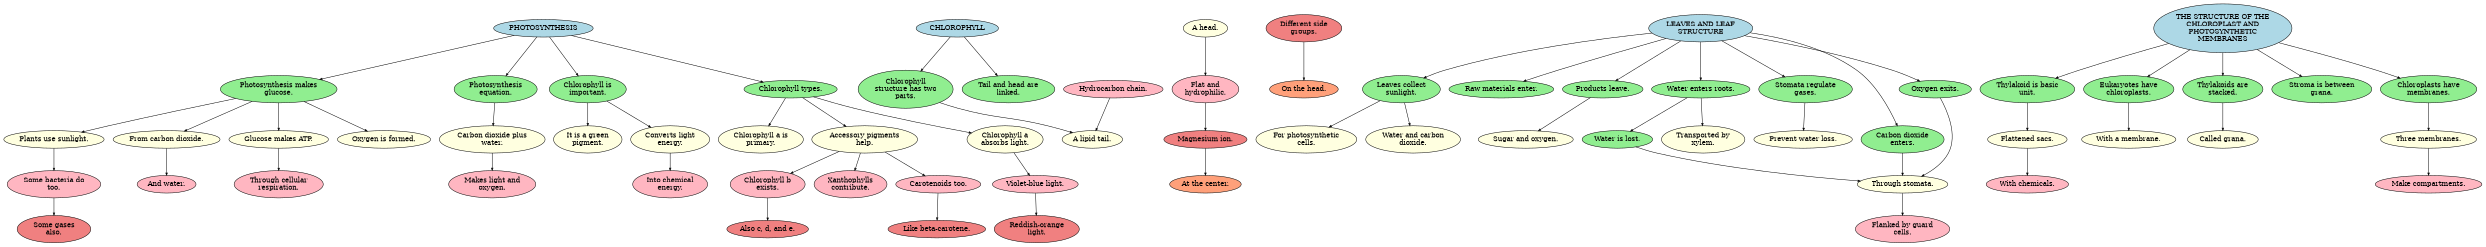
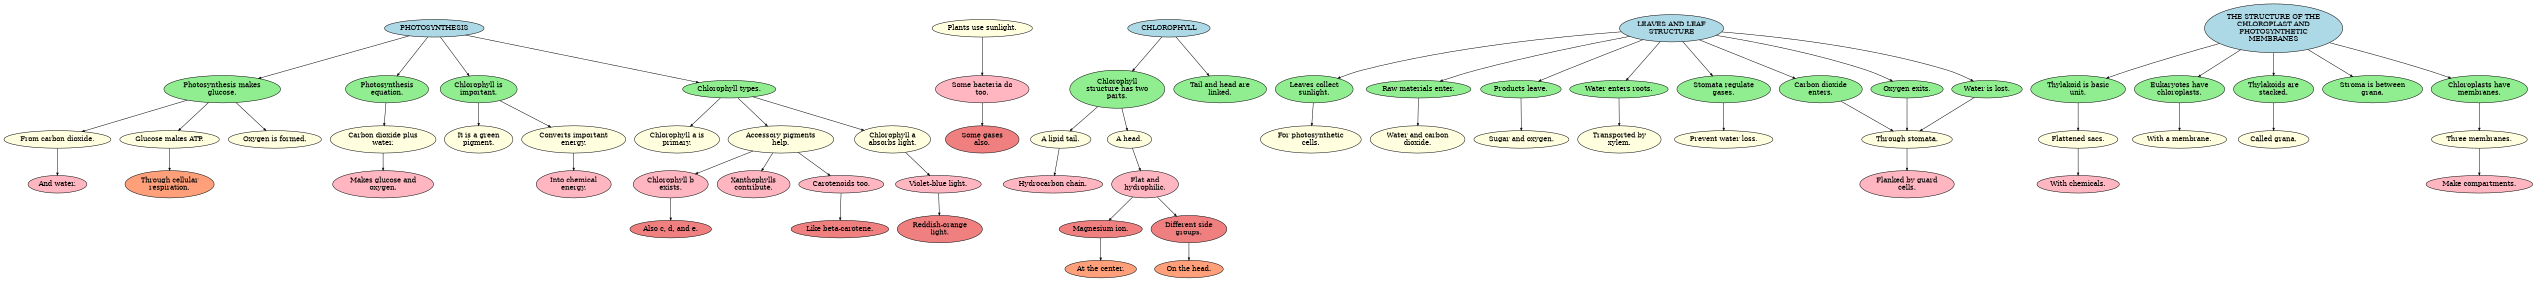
edge "Hydrocarbon chain." -> "A lipid tail.": reversed
edge "Leaves collect sunlight." -> "Water and carbon dioxide.": now "Raw materials enter." -> "Water and carbon dioxide."
edge "Photosynthesis makes glucose." -> "Plants use sunlight.": removed
edge "Water enters roots." -> "Water is lost.": now "LEAVES AND LEAF STRUCTURE" -> "Water is lost."
edge "Chlorophyll structure has two parts." -> "A head.": added
node "Converts light energy.": label "Converts light energy." -> "Converts important energy."
node "Through cellular respiration.": fillcolor lightpink -> lightsalmon
node "Makes light and oxygen.": label "Makes light and oxygen." -> "Makes glucose and oxygen."
edge "Flat and hydrophilic." -> "Different side groups.": added
